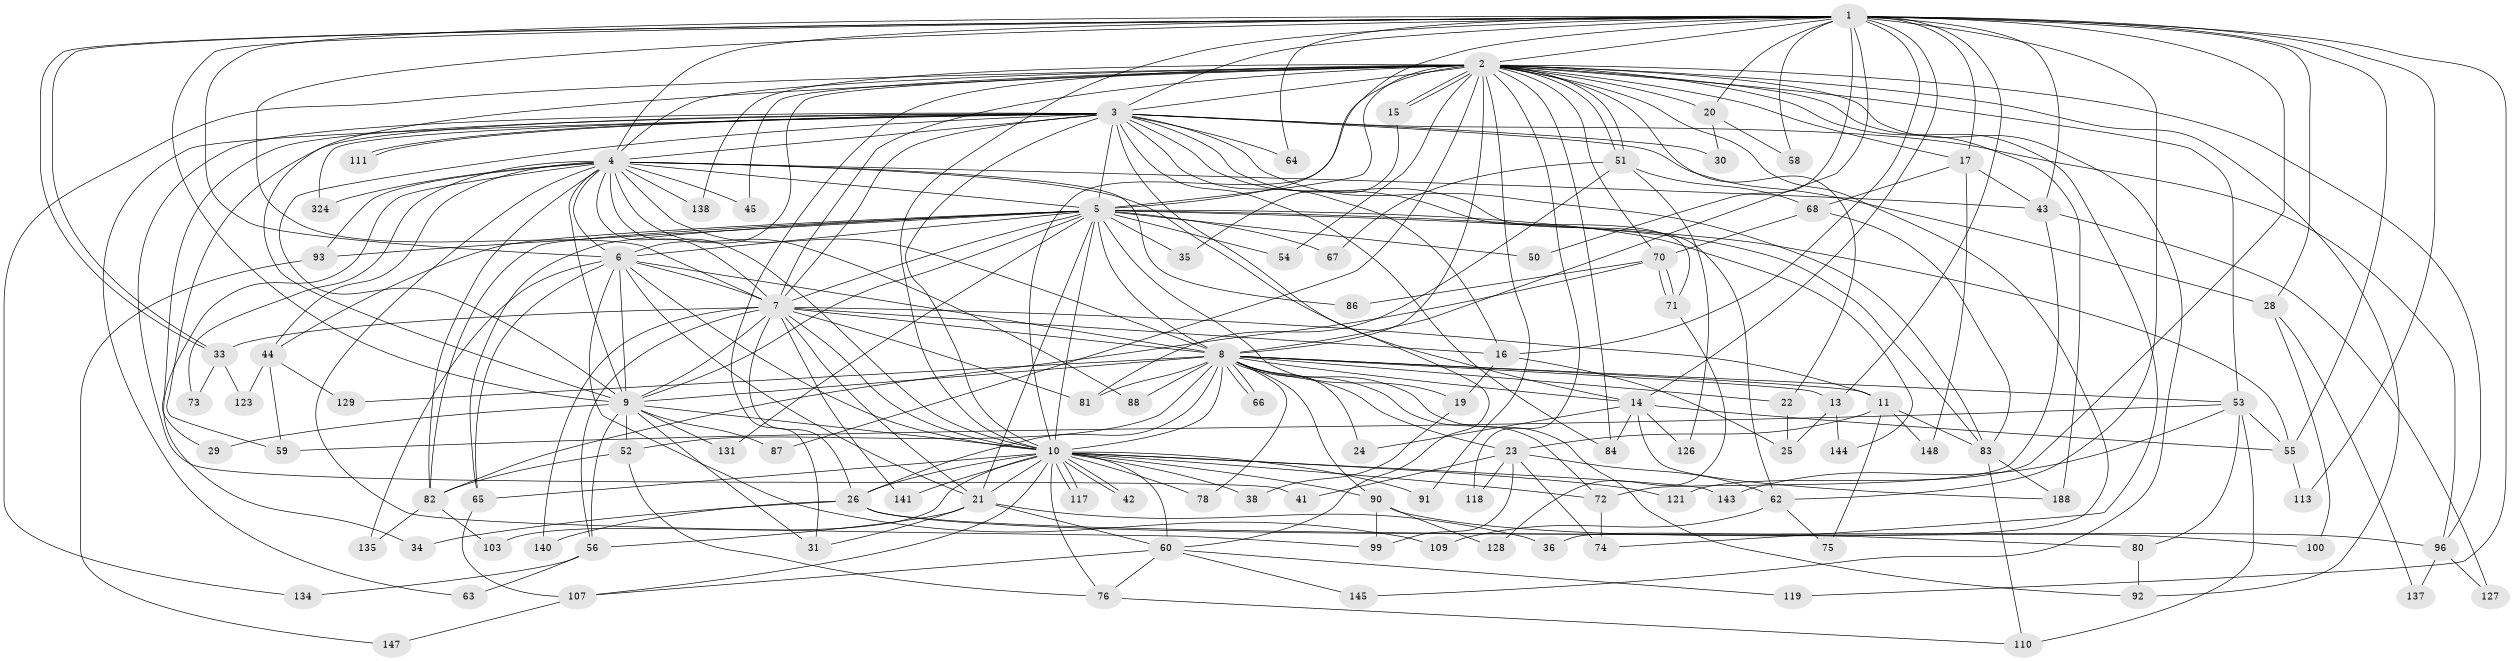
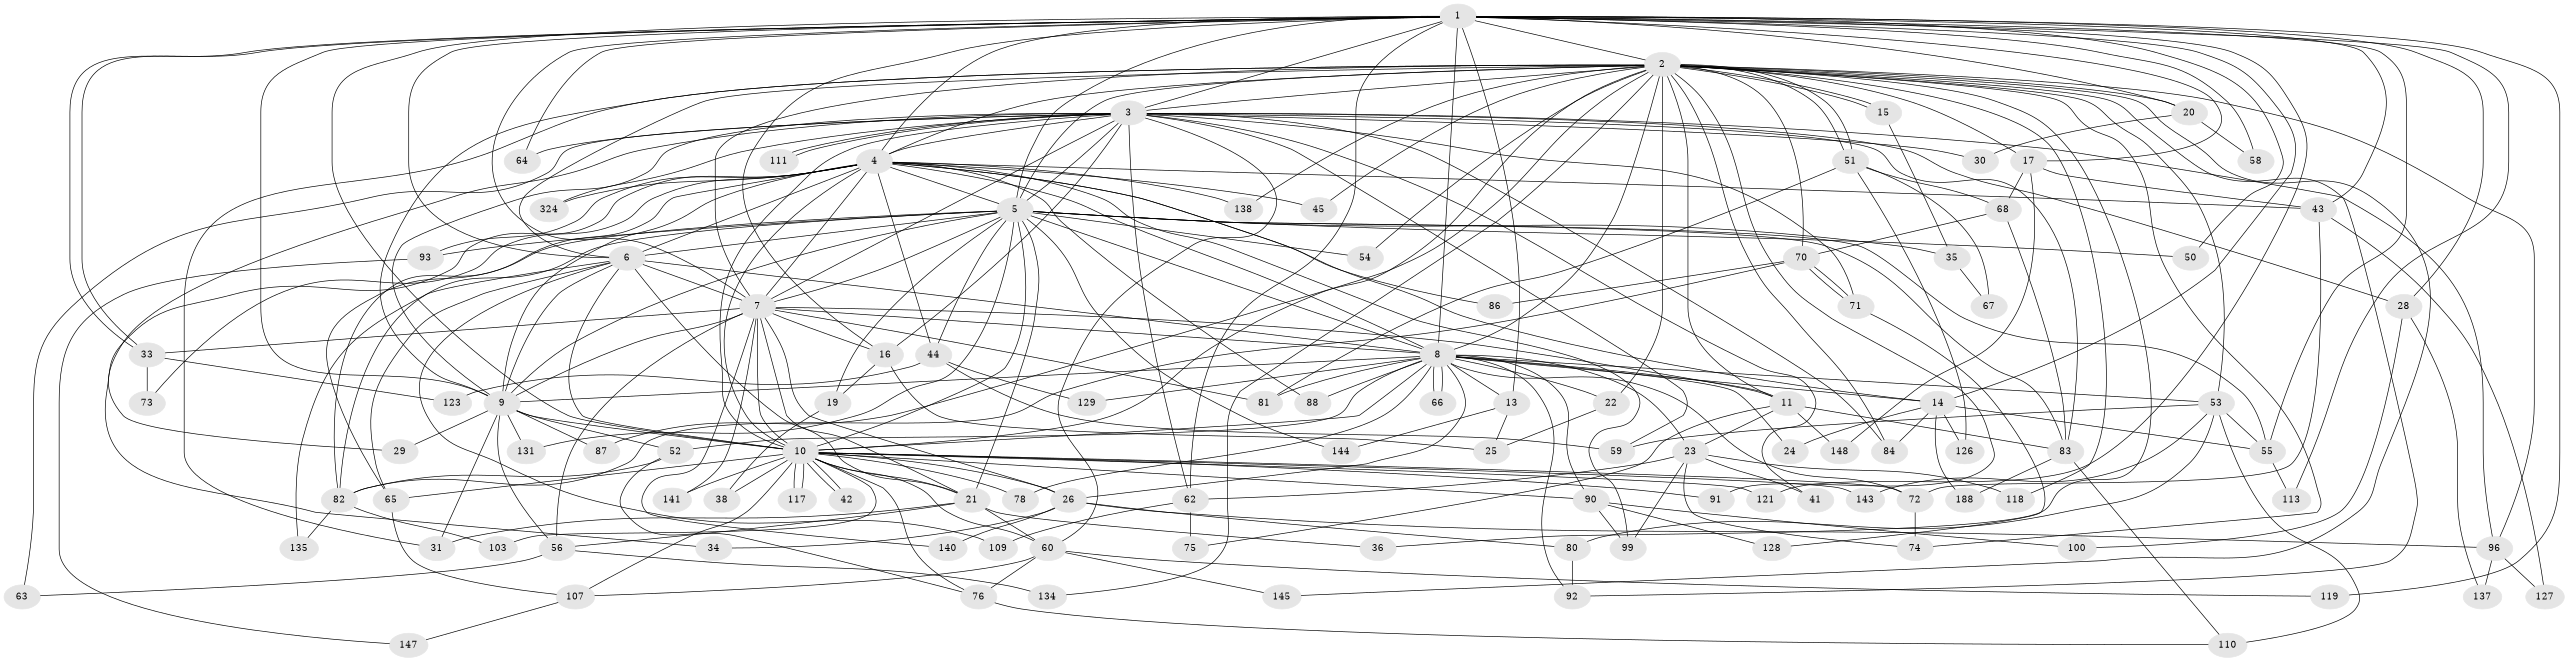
edge "2" -- "188": now "2" -- "11"
edge "5" -- "67": now "35" -- "67"
